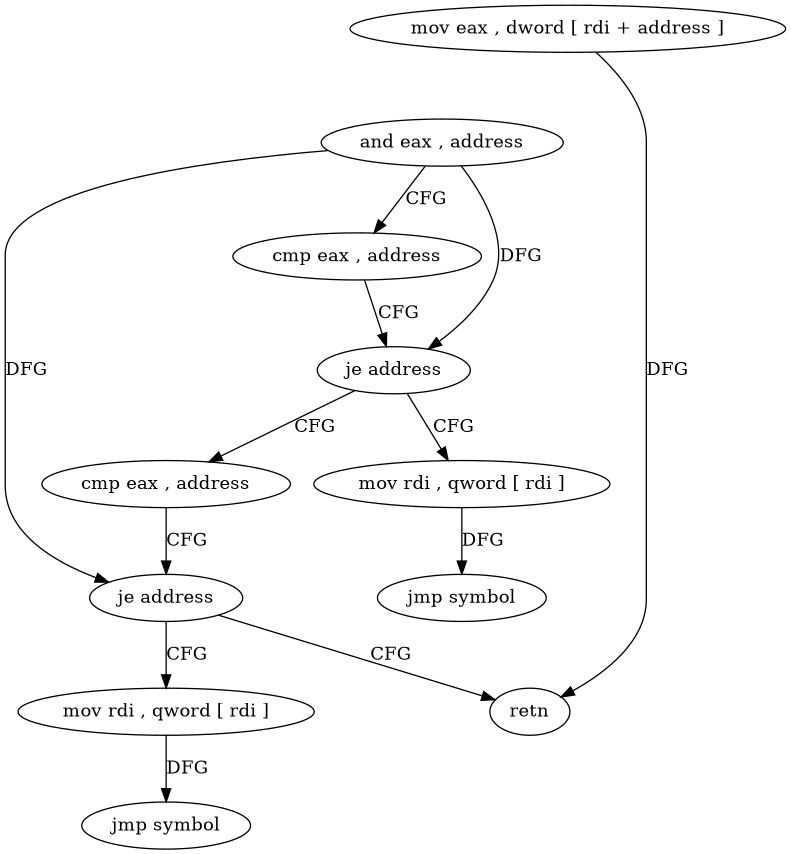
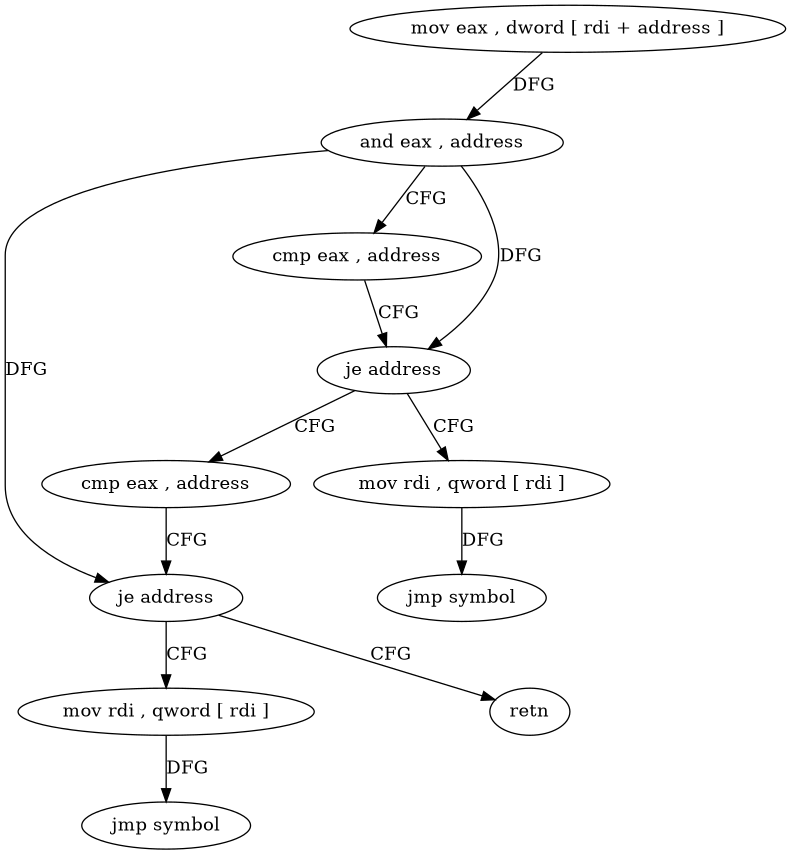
edge "mov eax , dword [ rdi + address ]" -> "retn": now "mov eax , dword [ rdi + address ]" -> "and eax , address"
